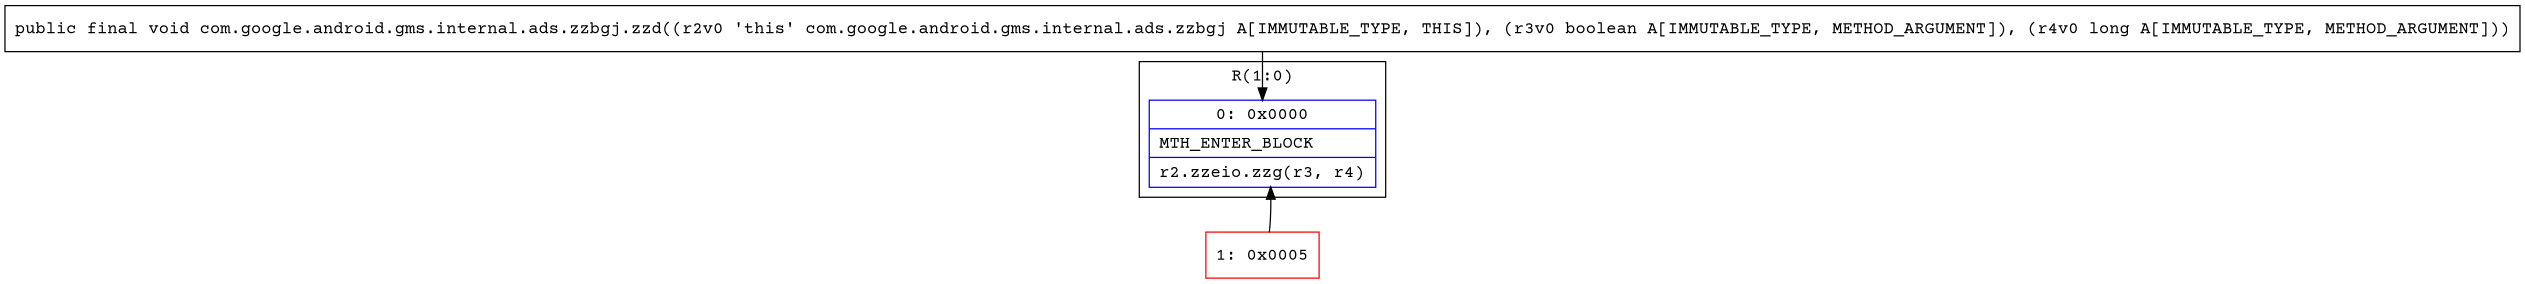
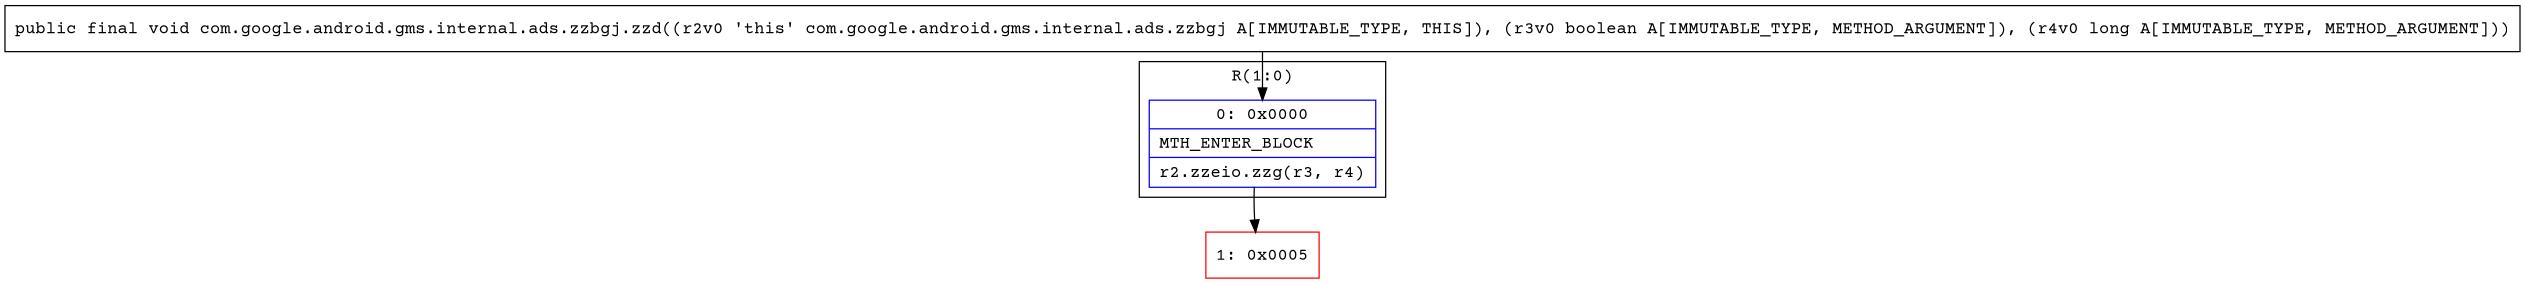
edge "1: 0x0005" -> "0: 0x0000": reversed
